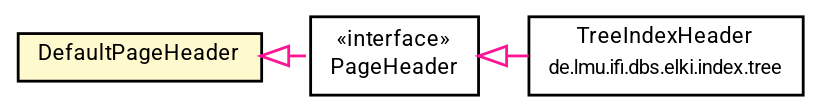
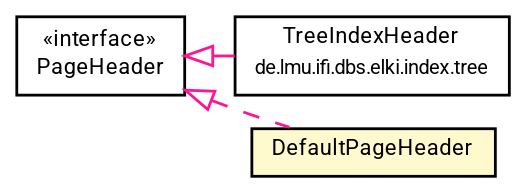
edge "PageHeader" -> "DefaultPageHeader": reversed
